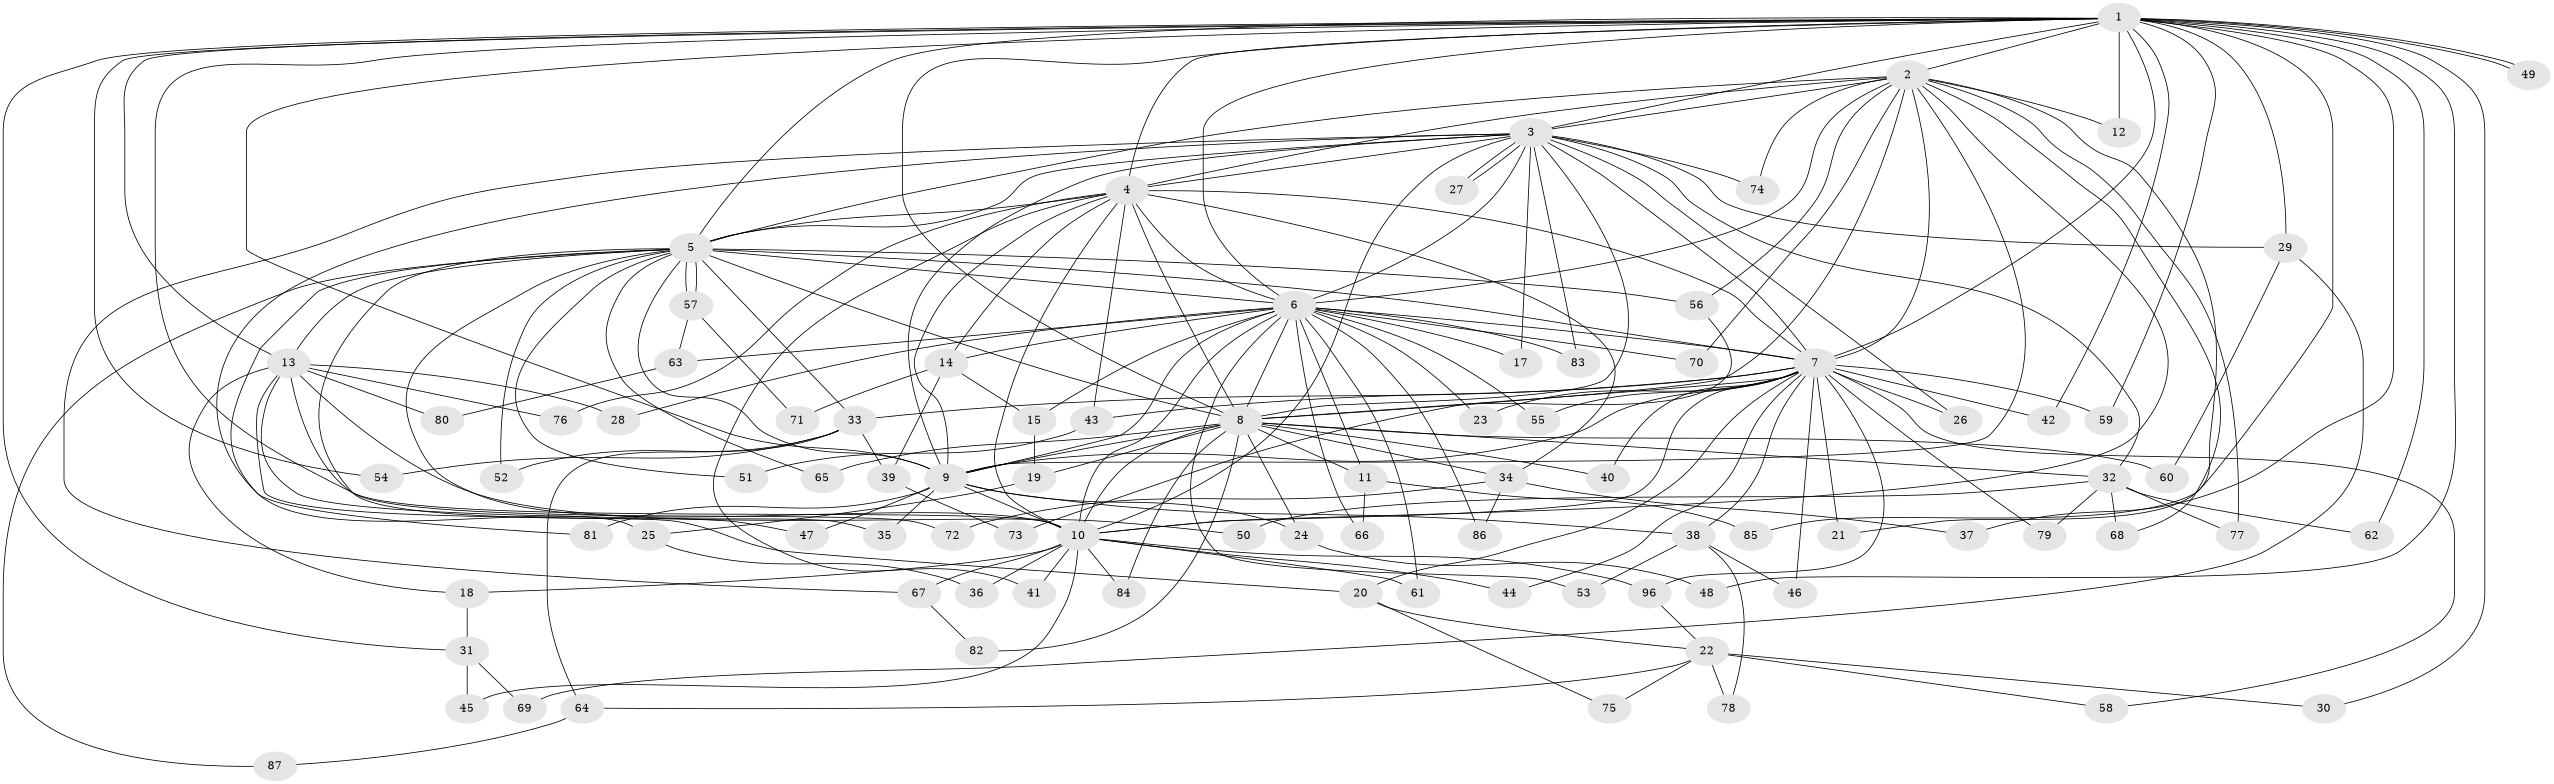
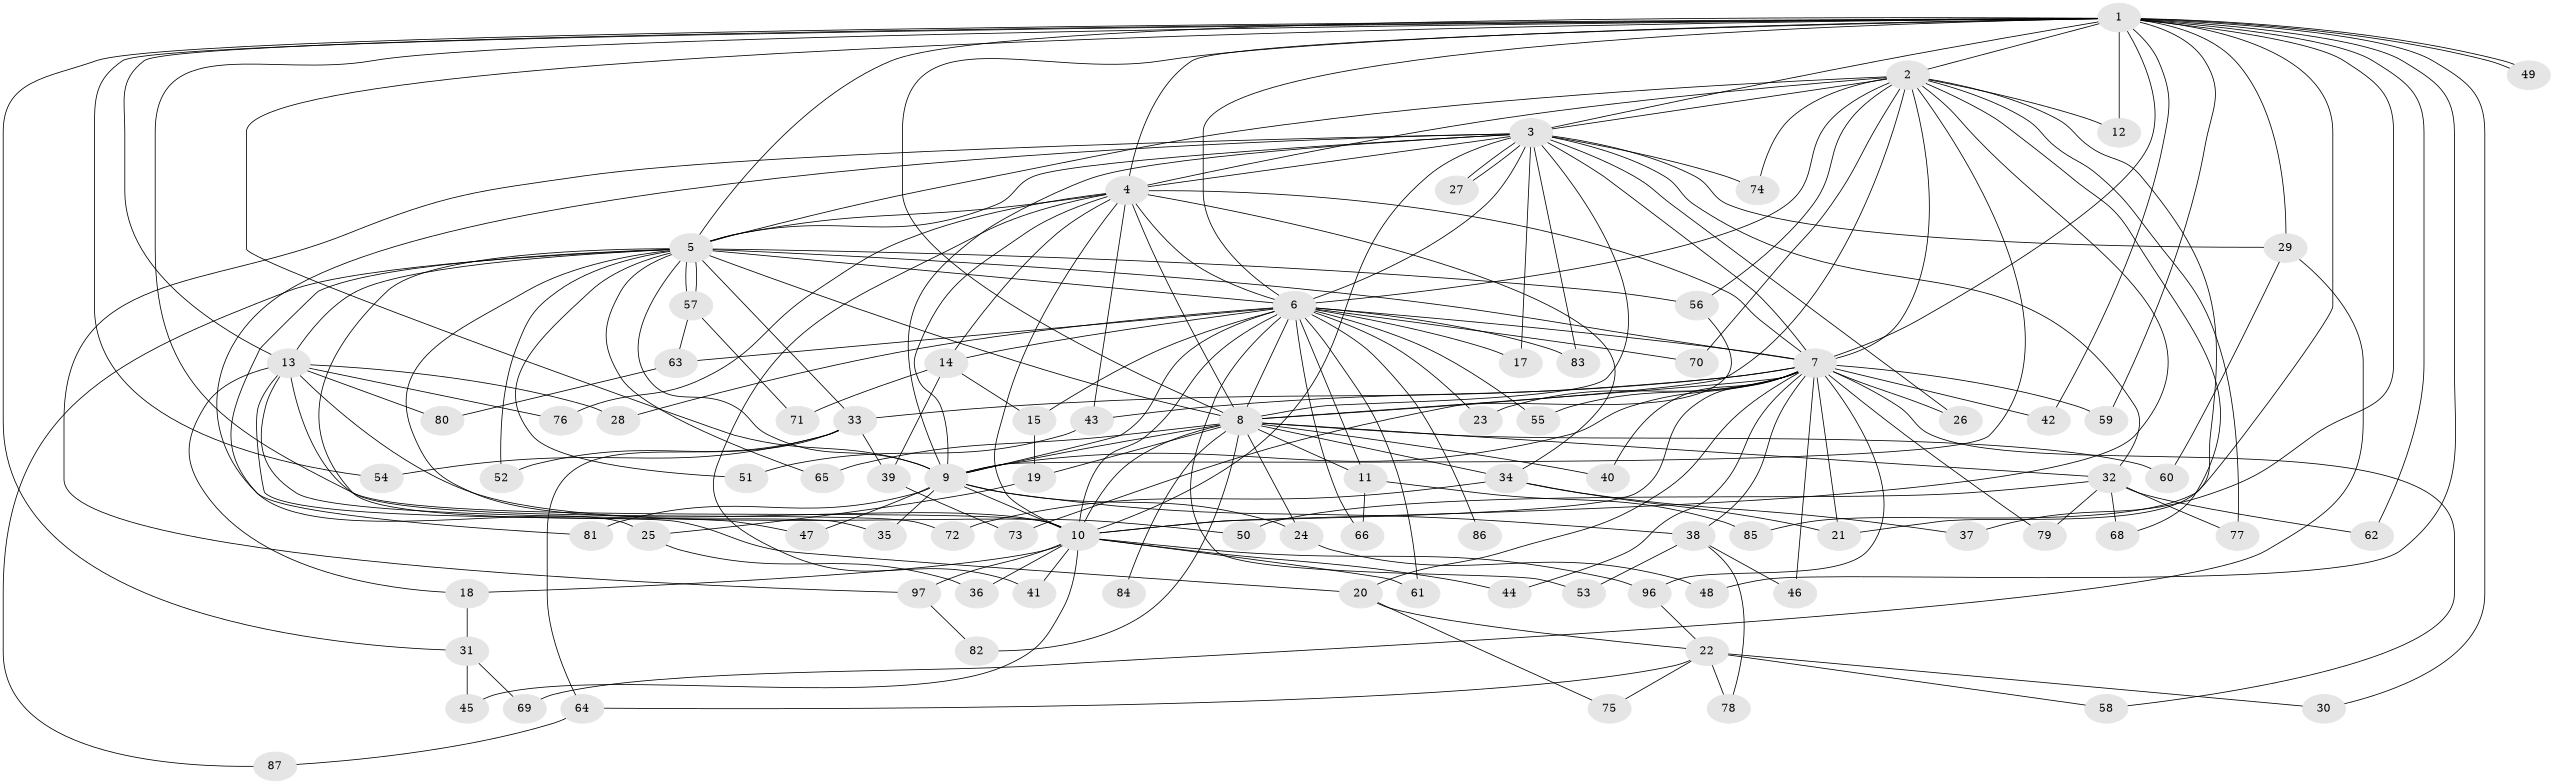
edge "34" -- "86": now "34" -- "21"
edge "10" -- "84": removed
node "67": label "67" -> "97"
